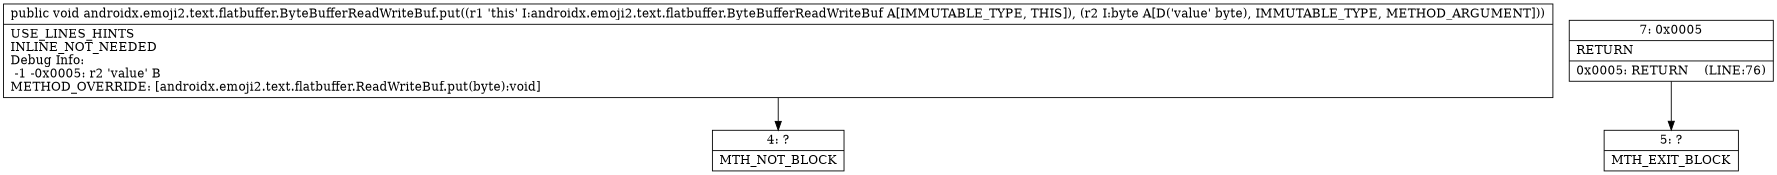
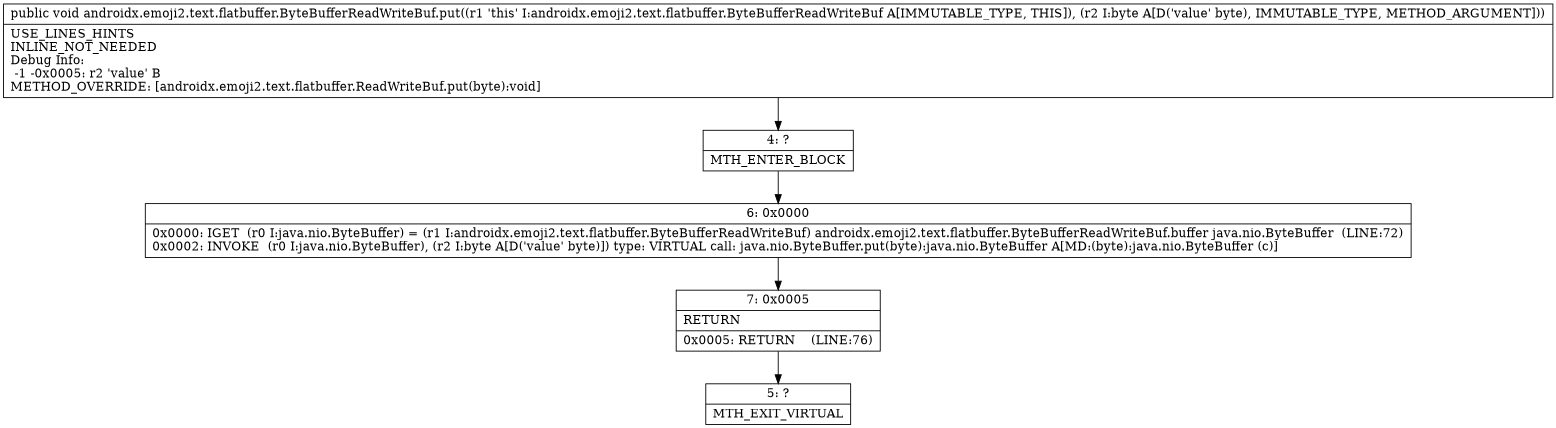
node "4: ?": text "MTH_NOT_BLOCK" -> "MTH_ENTER_BLOCK"
node "5: ?": text "MTH_EXIT_BLOCK" -> "MTH_EXIT_VIRTUAL"
node "6: 0x0000": added
